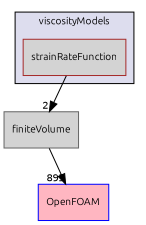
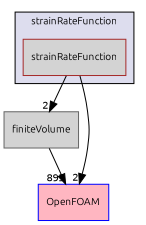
cluster "viscosityModels": label "viscosityModels" -> "strainRateFunction"
edge "strainRateFunction" -> "OpenFOAM": added
